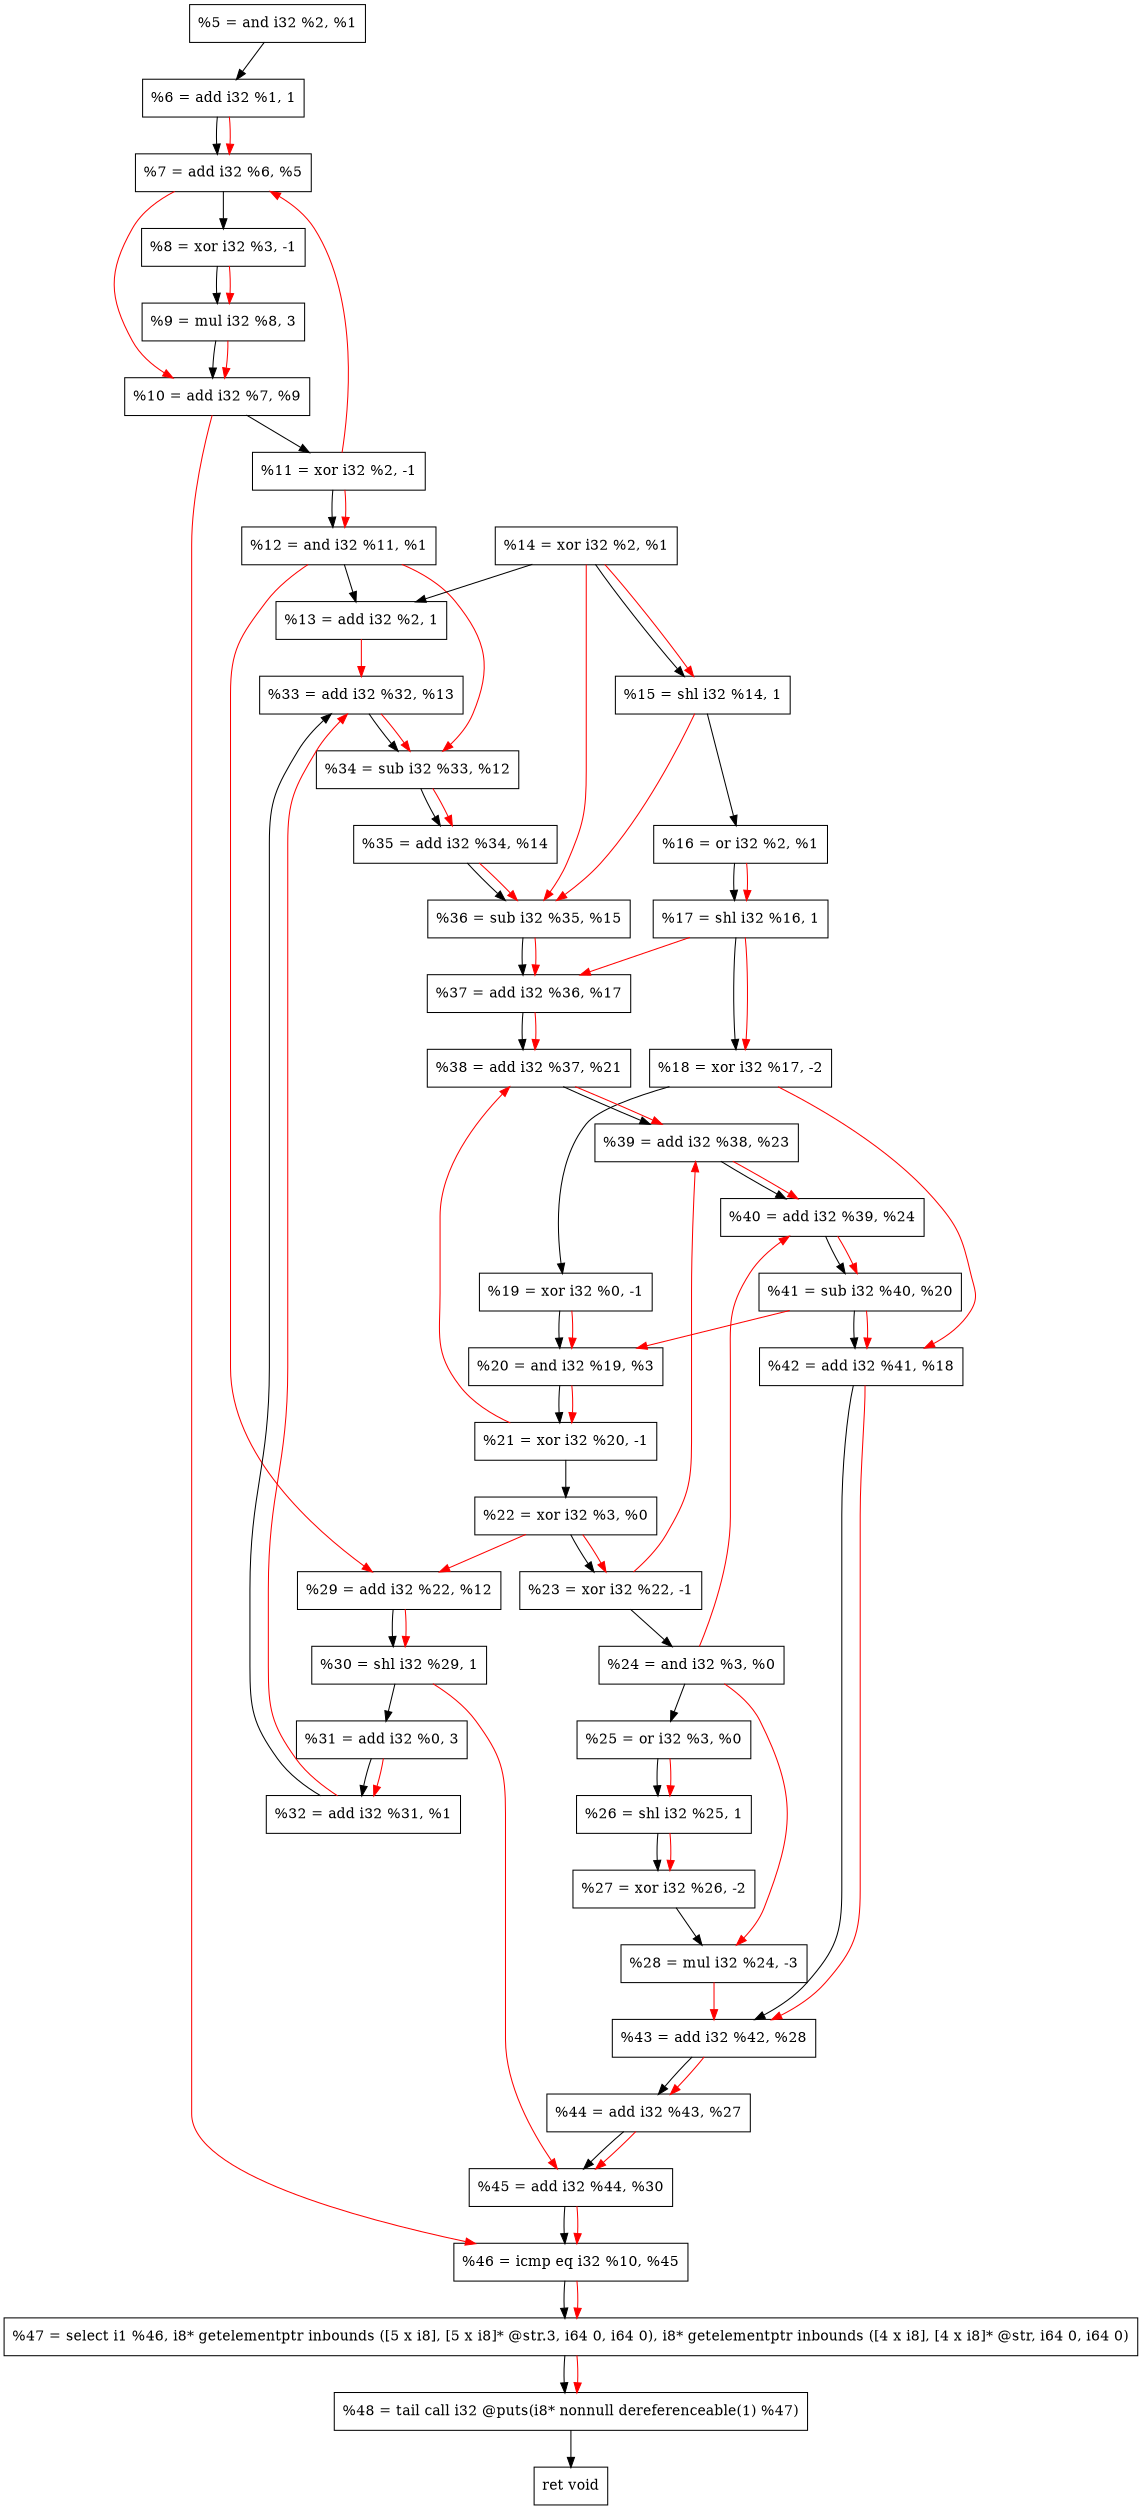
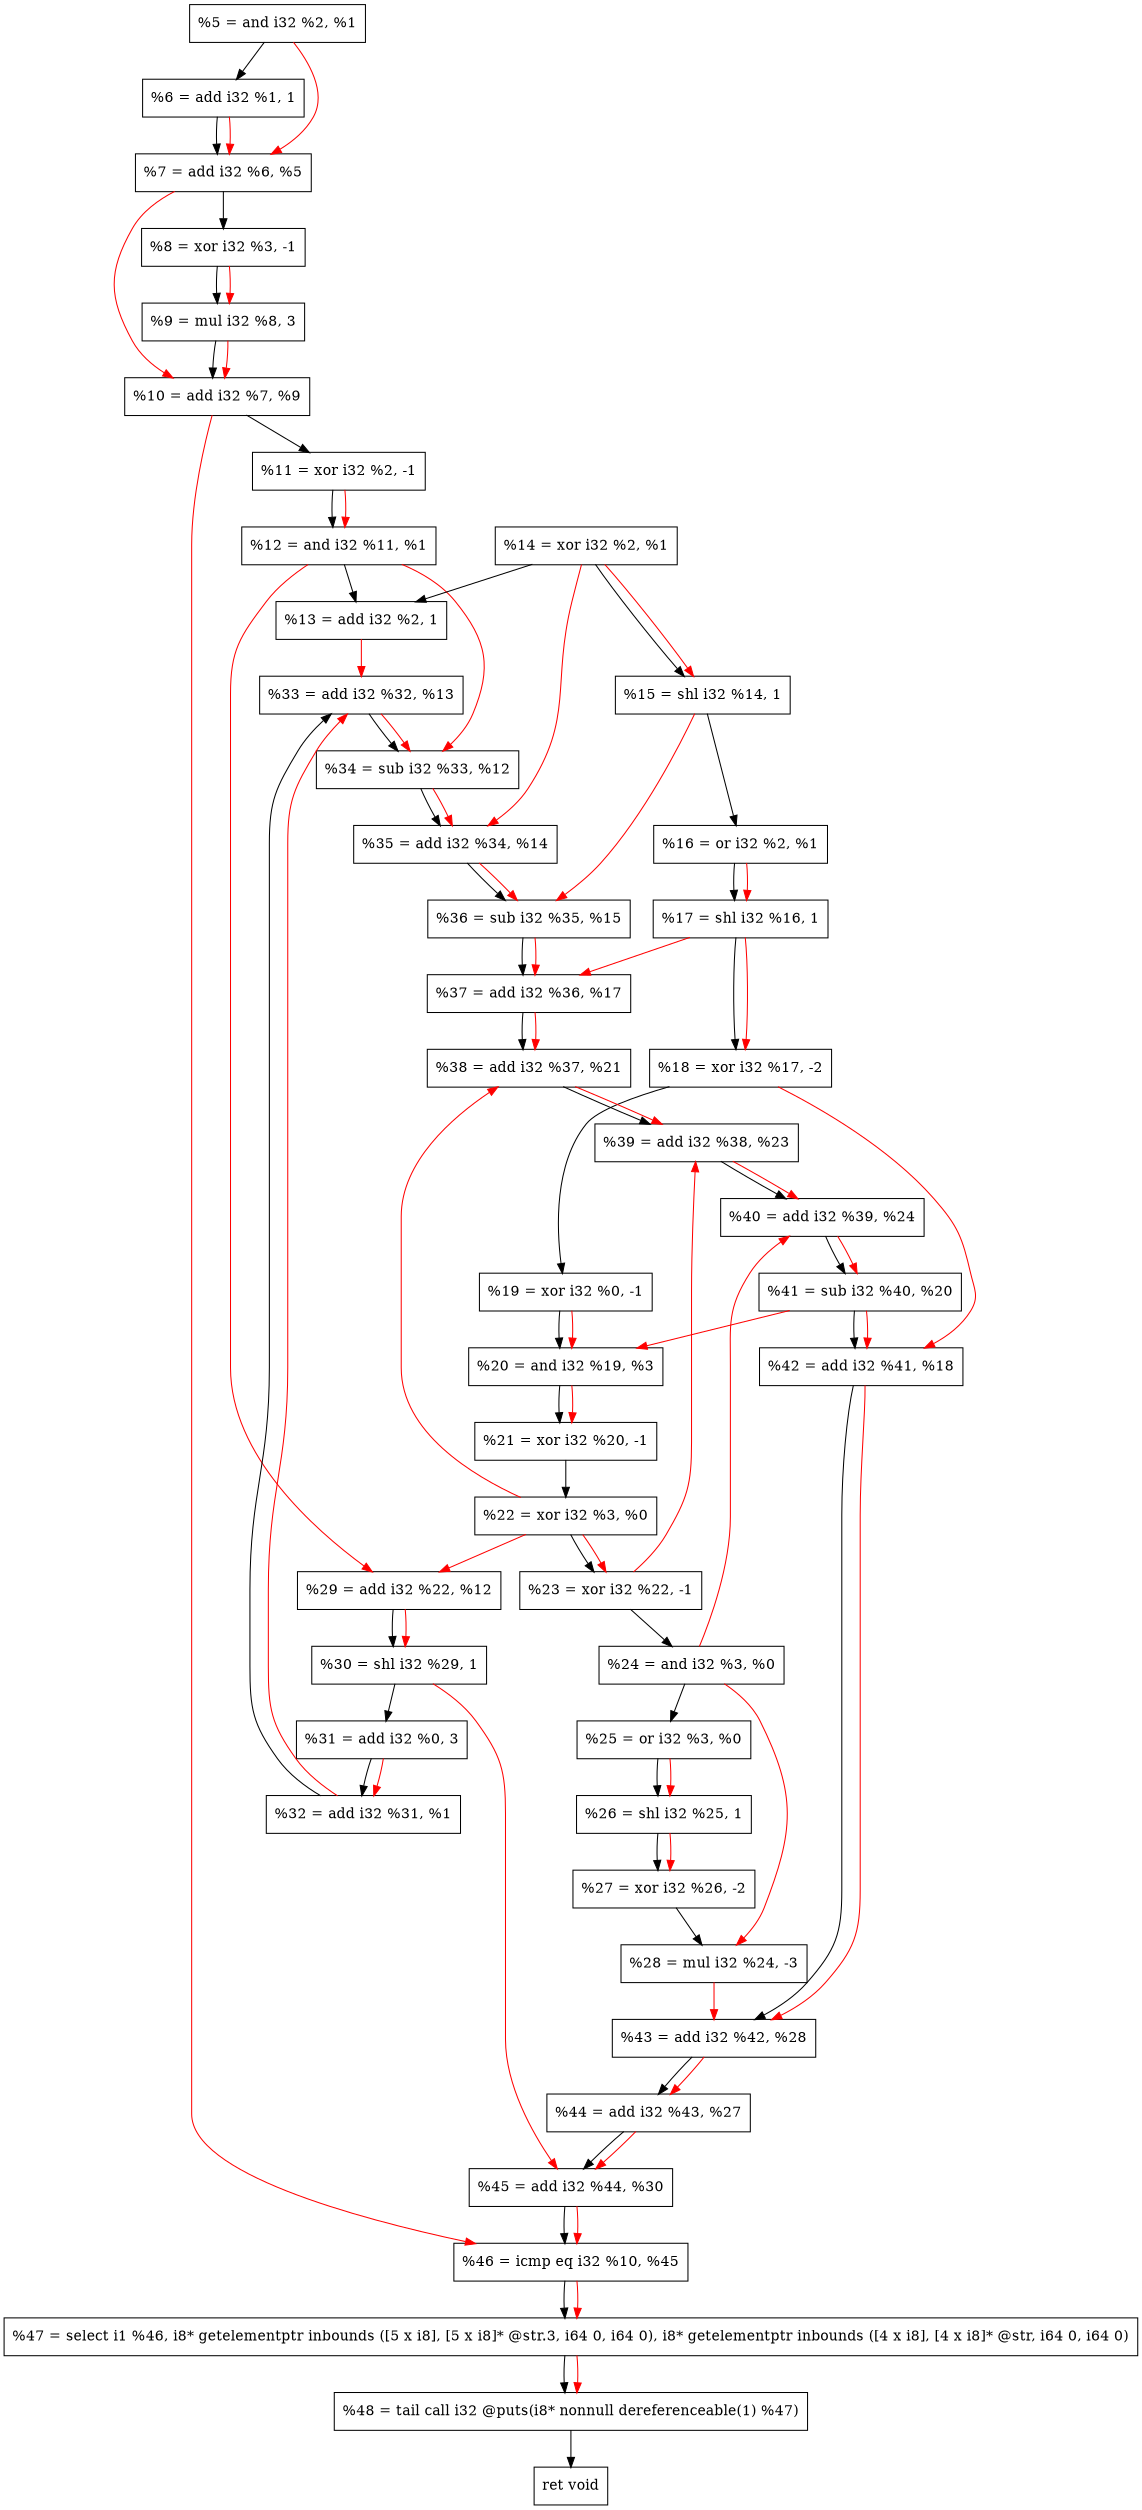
edge "%11 = xor i32 %2, -1" -> "%7 = add i32 %6, %5": now "%5 = and i32 %2, %1" -> "%7 = add i32 %6, %5"
edge "%14 = xor i32 %2, %1" -> "%36 = sub i32 %35, %15": now "%14 = xor i32 %2, %1" -> "%35 = add i32 %34, %14"
edge "%21 = xor i32 %20, -1" -> "%38 = add i32 %37, %21": now "%22 = xor i32 %3, %0" -> "%38 = add i32 %37, %21"
